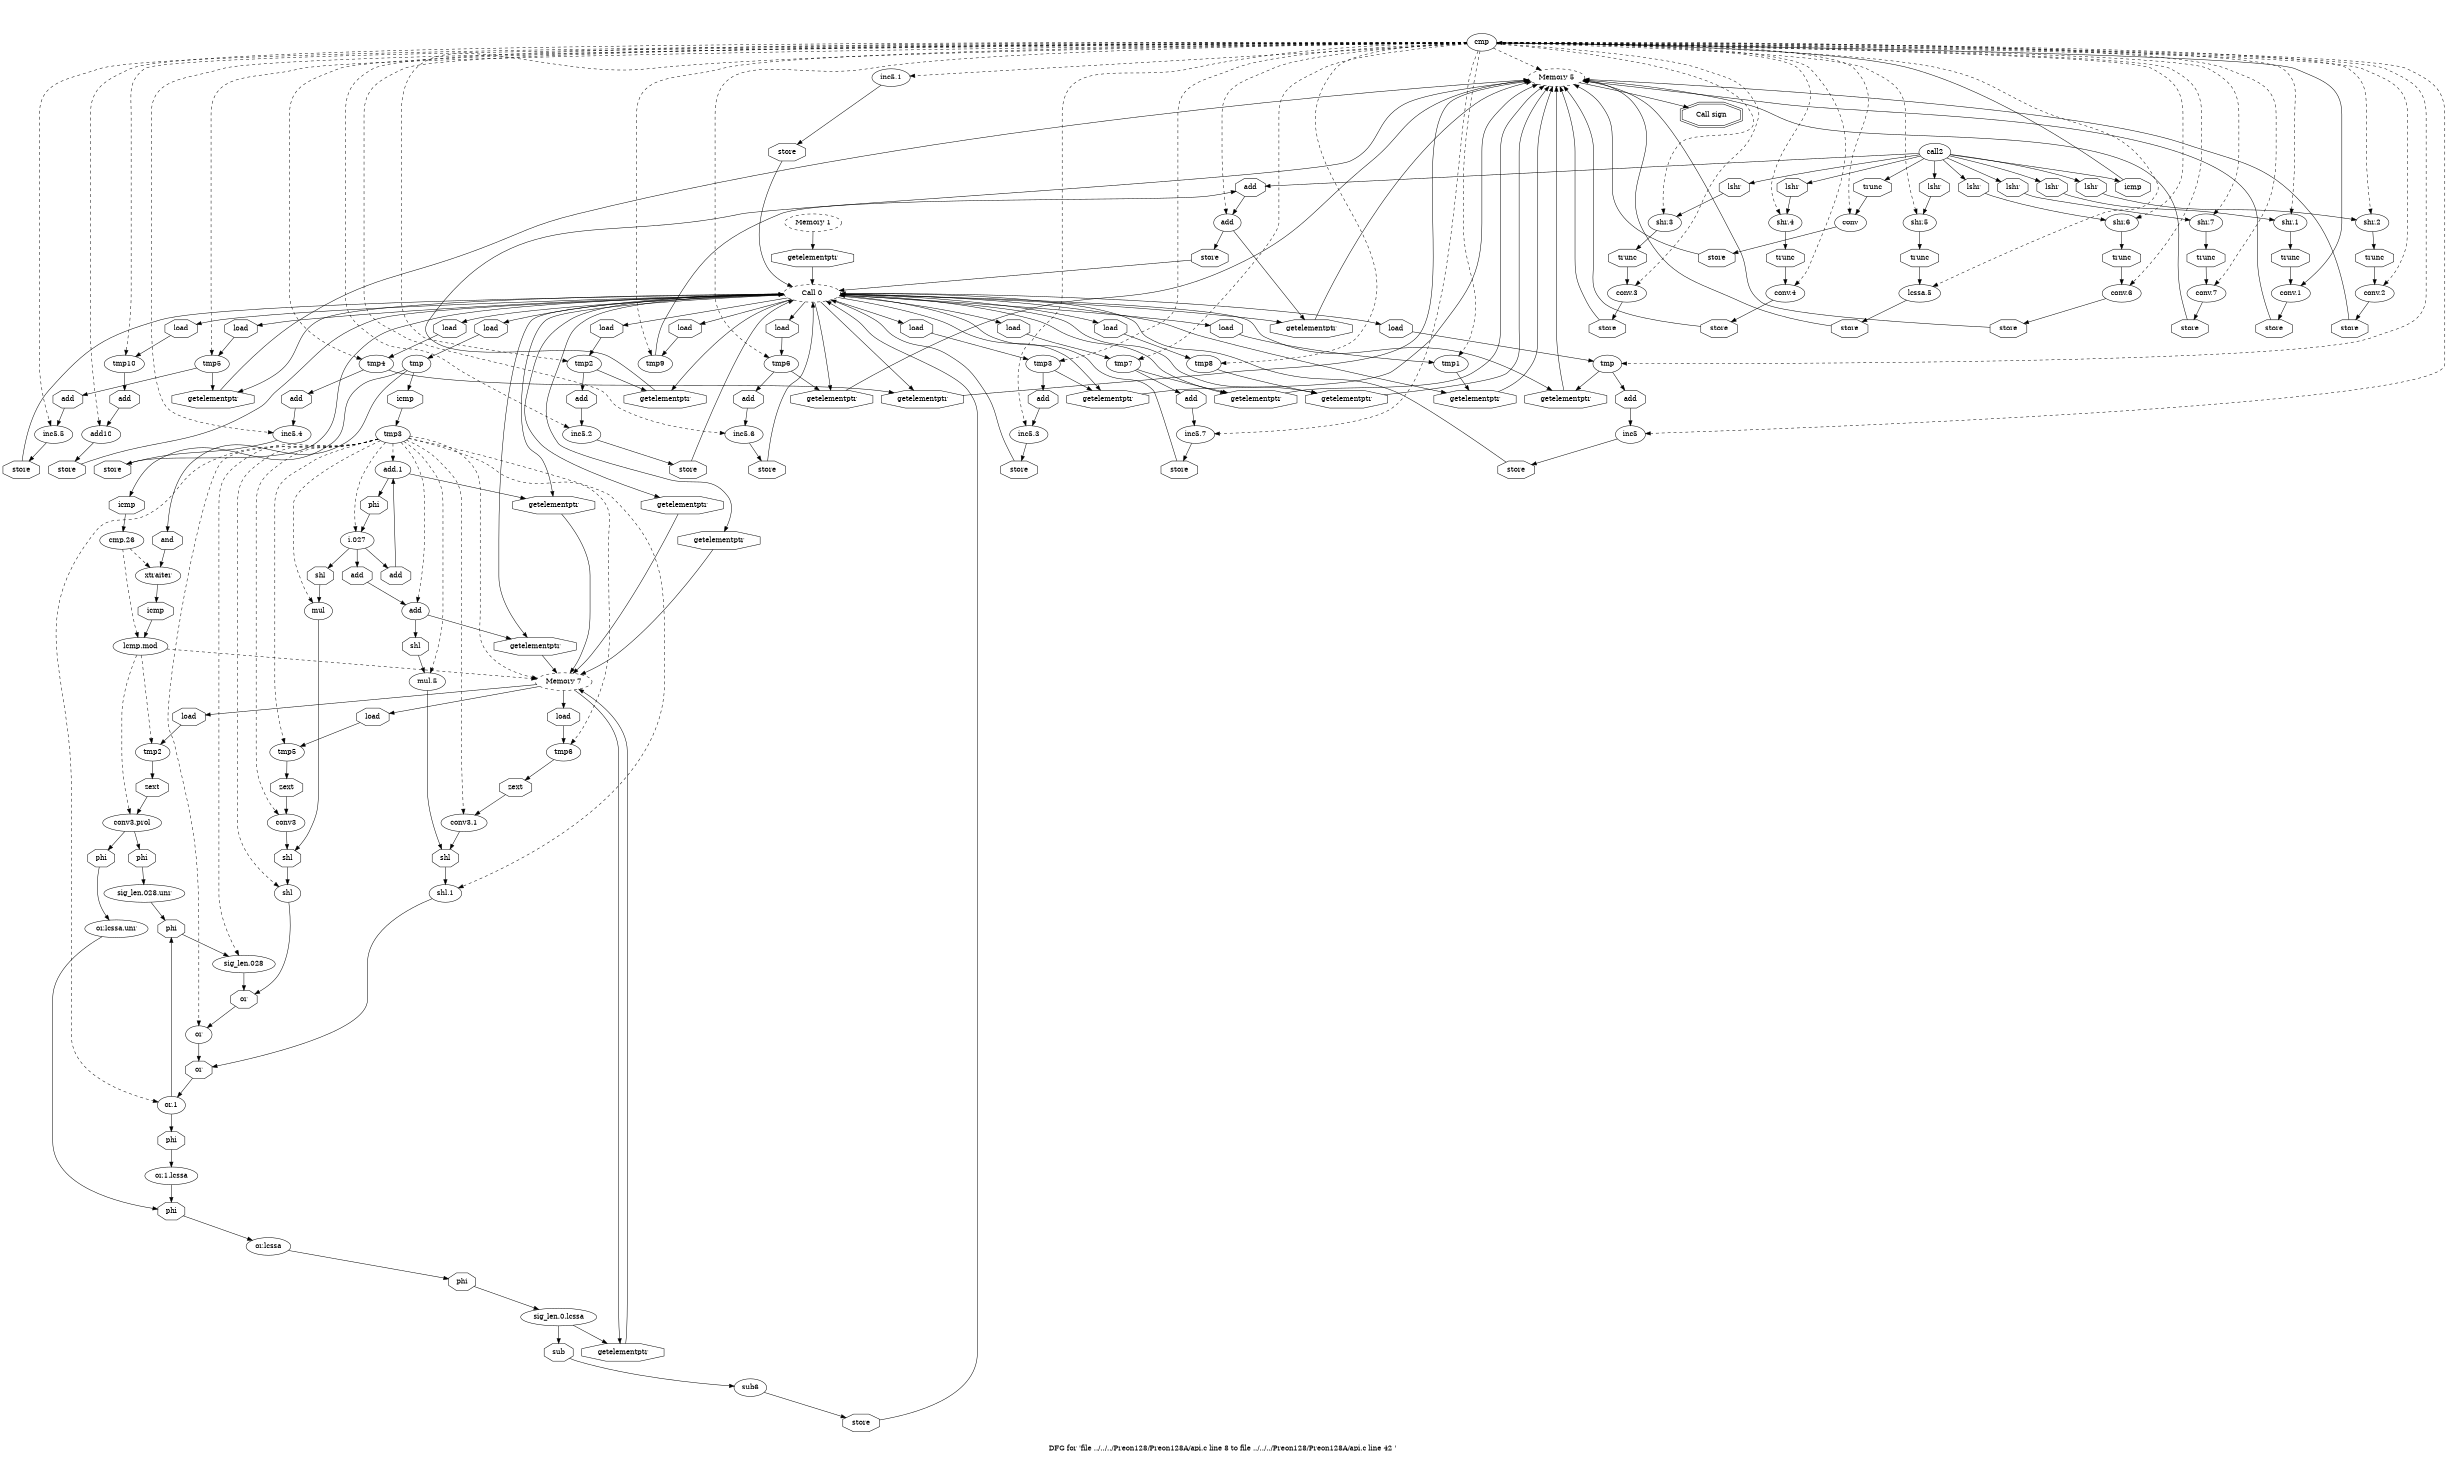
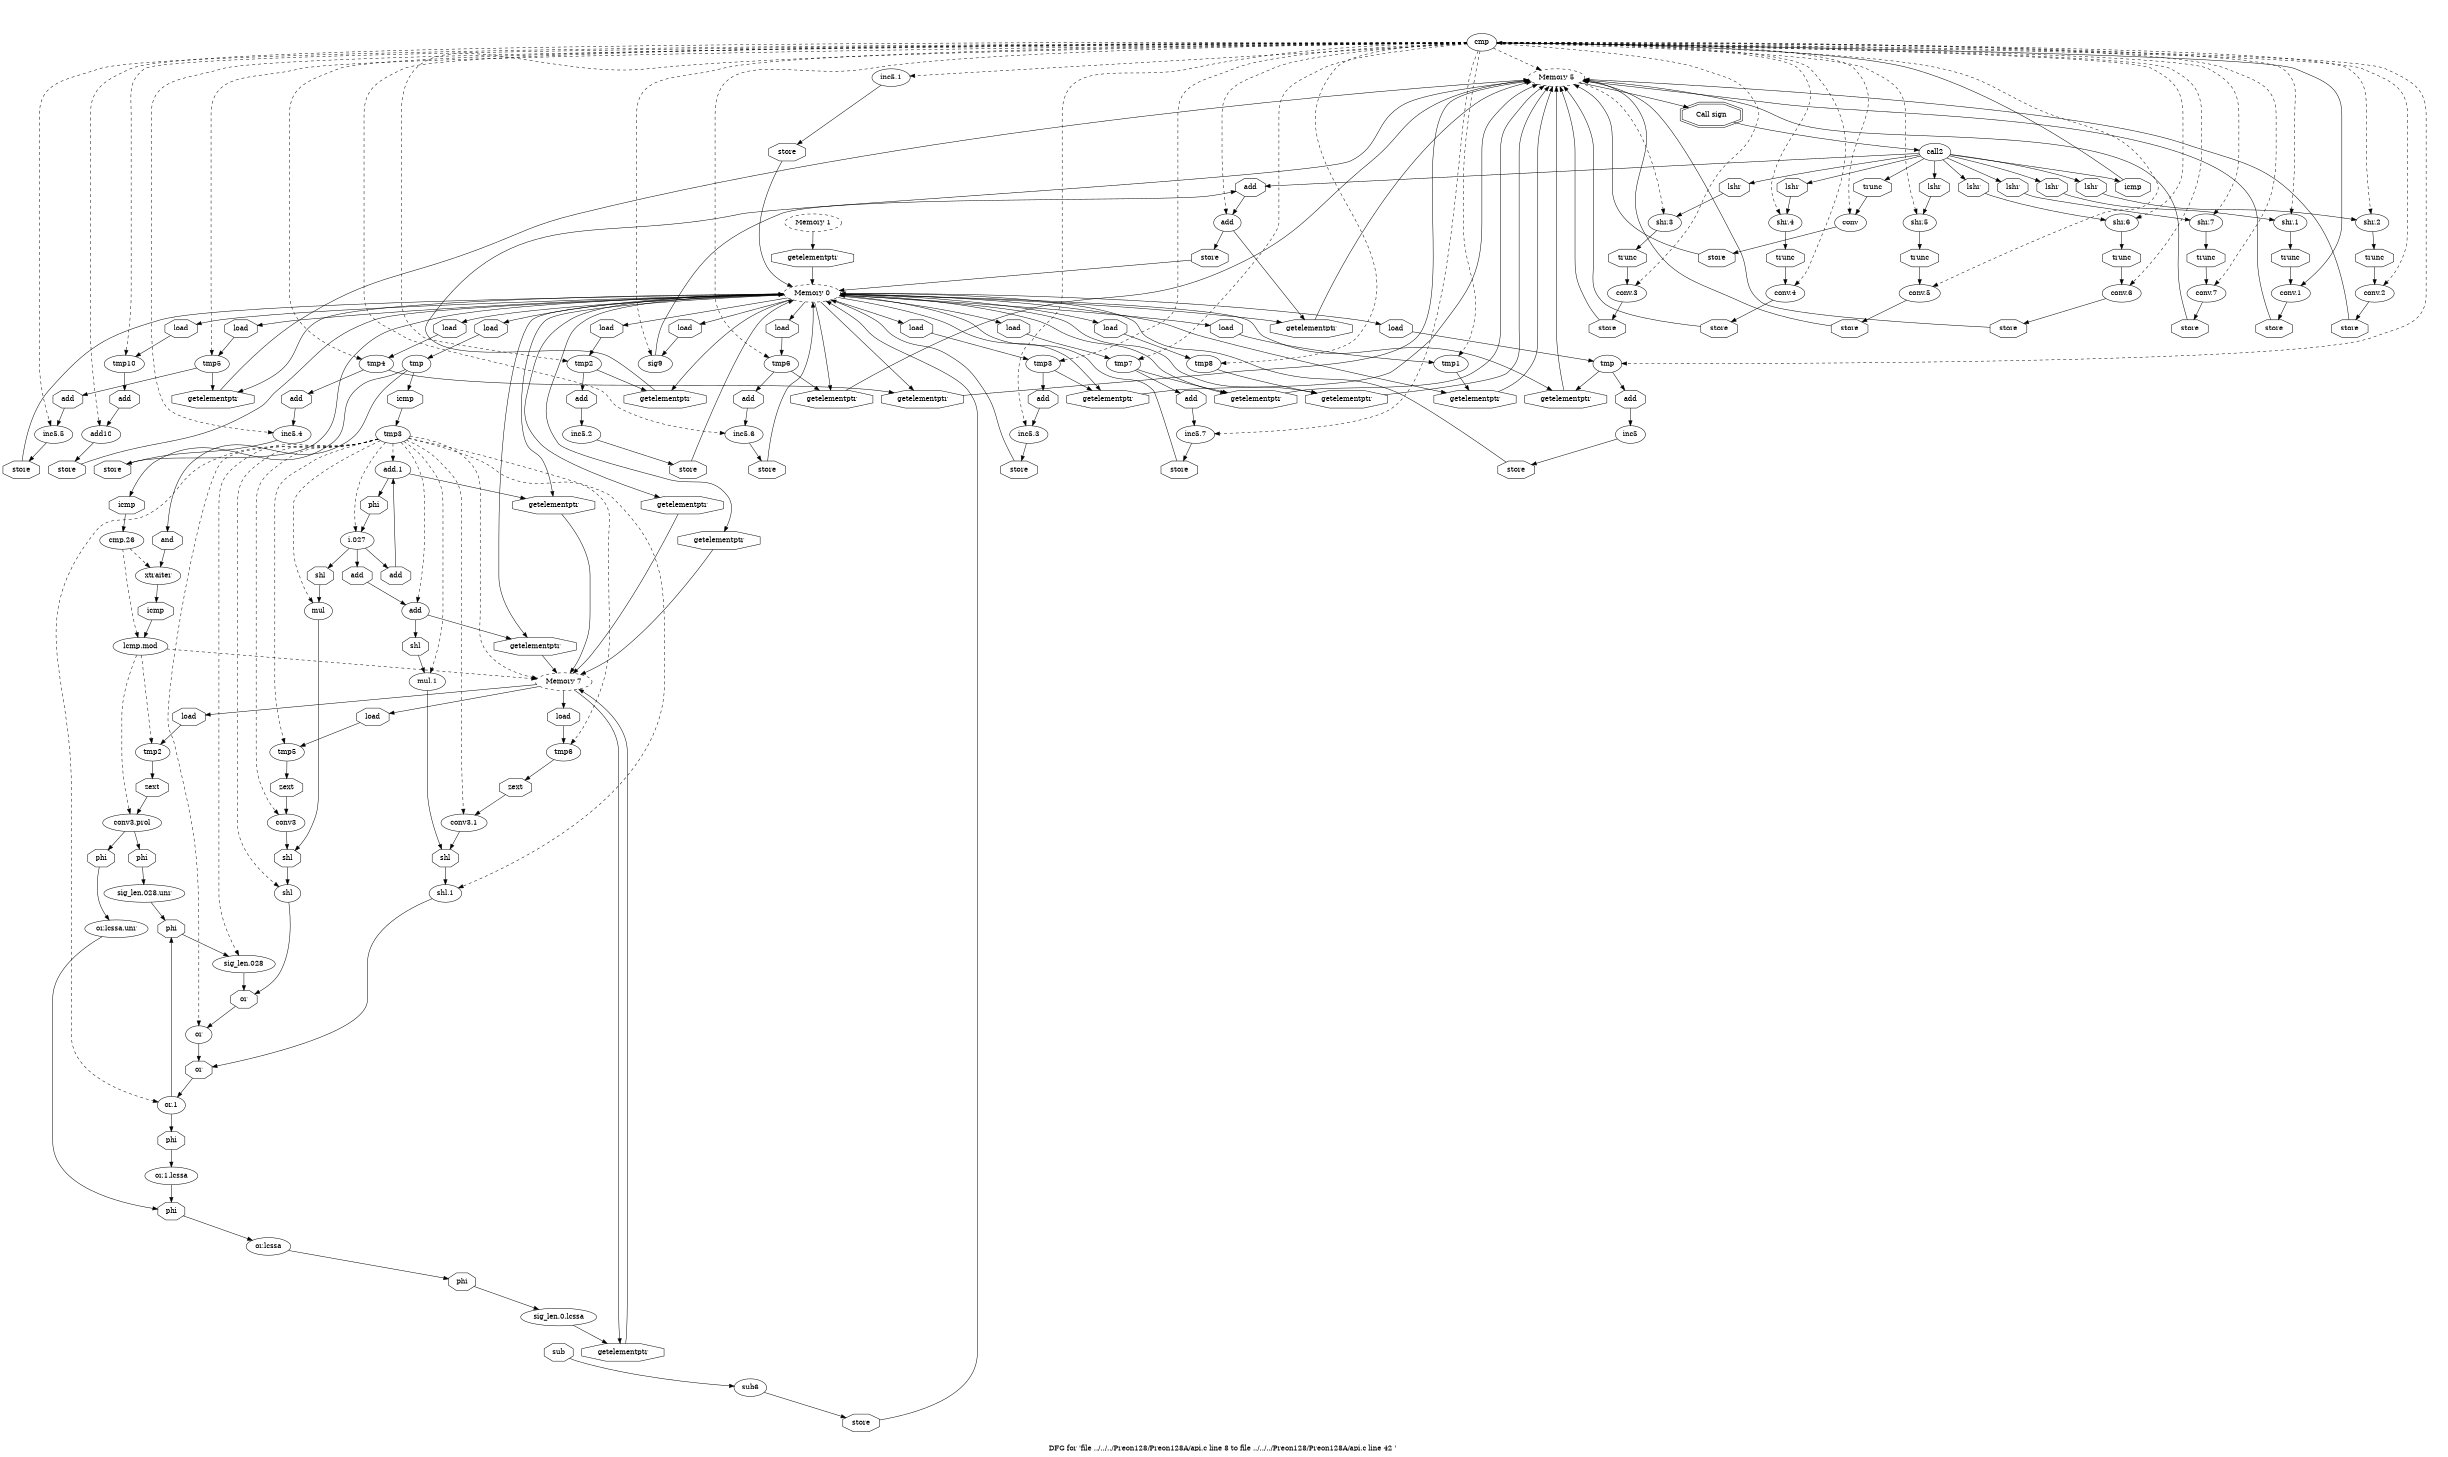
edge "cmp" -> "inc5.2": removed
edge "cmp" -> "shr.3": now "Memory 5" -> "shr.3"
edge "Call sign" -> "call2": added
edge "cmp" -> "inc5": removed
node "Call 0": label "Call 0" -> "Memory 0"
node "lcssa.5": label "lcssa.5" -> "conv.5"
node "tmp9": label "tmp9" -> "sig9"
node "mul.5": label "mul.5" -> "mul.1"
edge "sig_len.0.lcssa" -> "sub": removed
